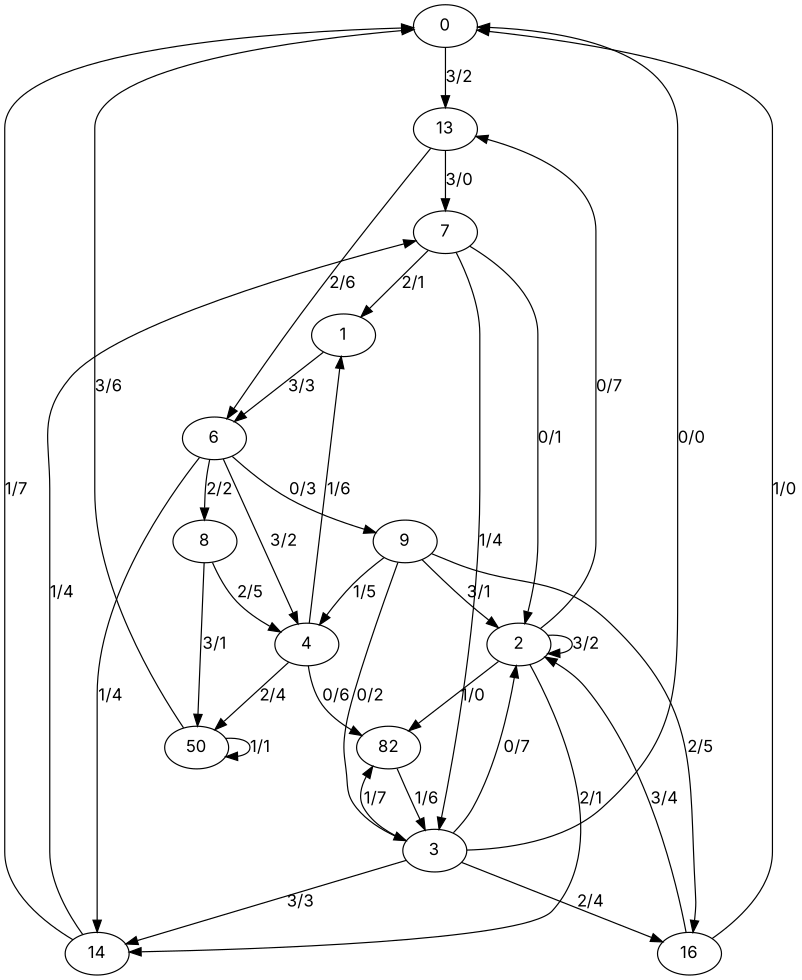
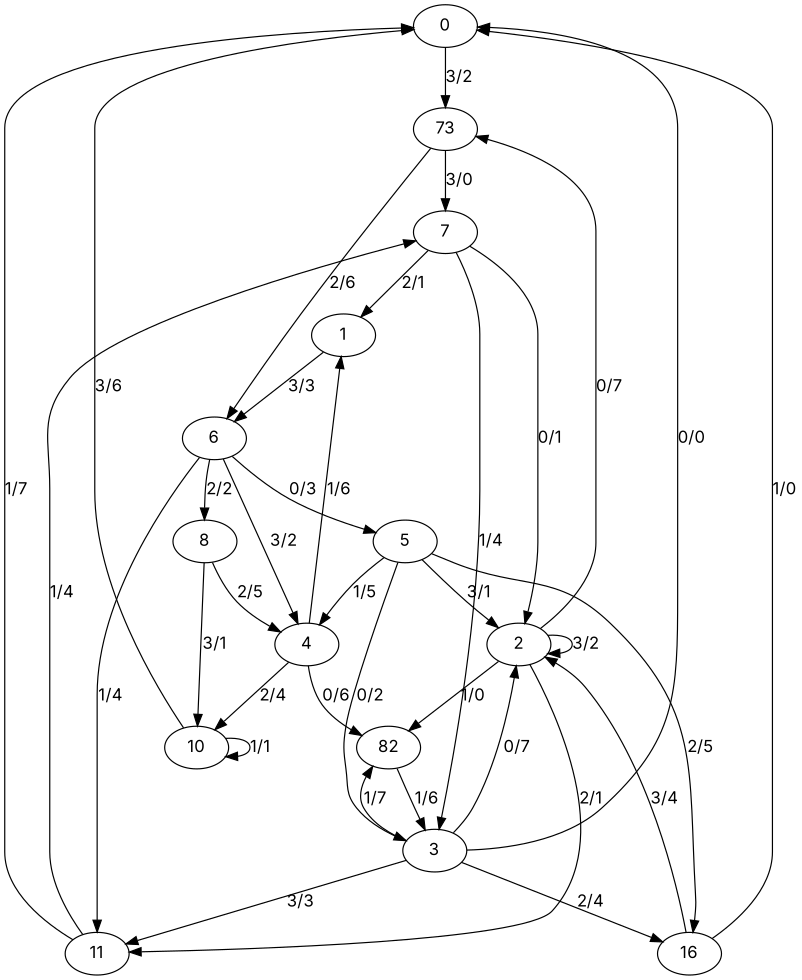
node "13": label "13" -> "73"
node "9": label "9" -> "5"
node "50": label "50" -> "10"
node "14": label "14" -> "11"
